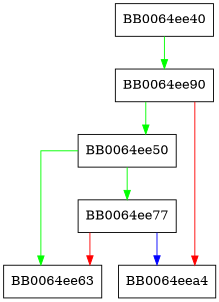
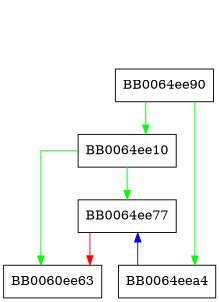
node "BB0064ee40": removed
node "BB0064ee50": label "BB0064ee50" -> "BB0064ee10"
edge "BB0064ee90" -> "BB0064eea4": color red -> green
edge "BB0064ee77" -> "BB0064eea4": reversed
node "BB0064ee63": label "BB0064ee63" -> "BB0060ee63"
